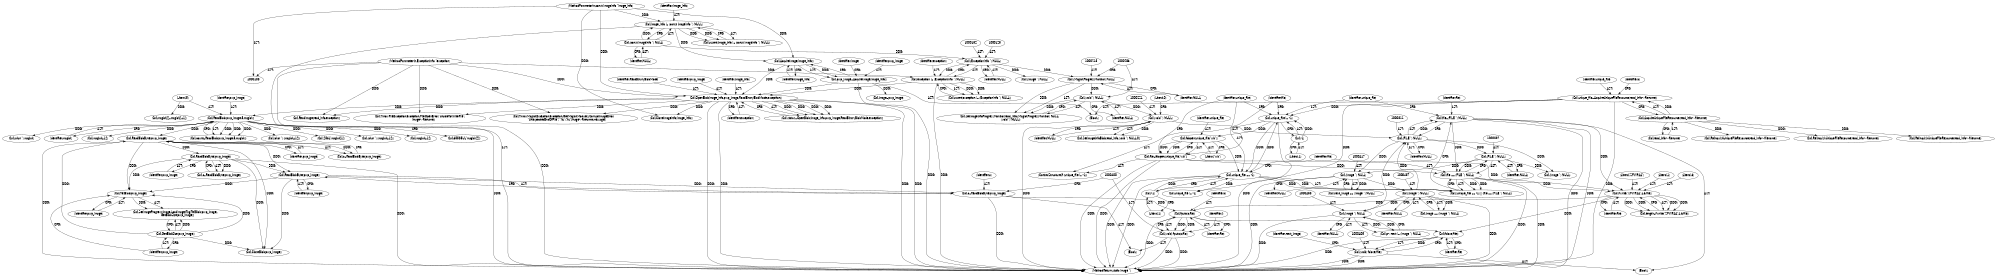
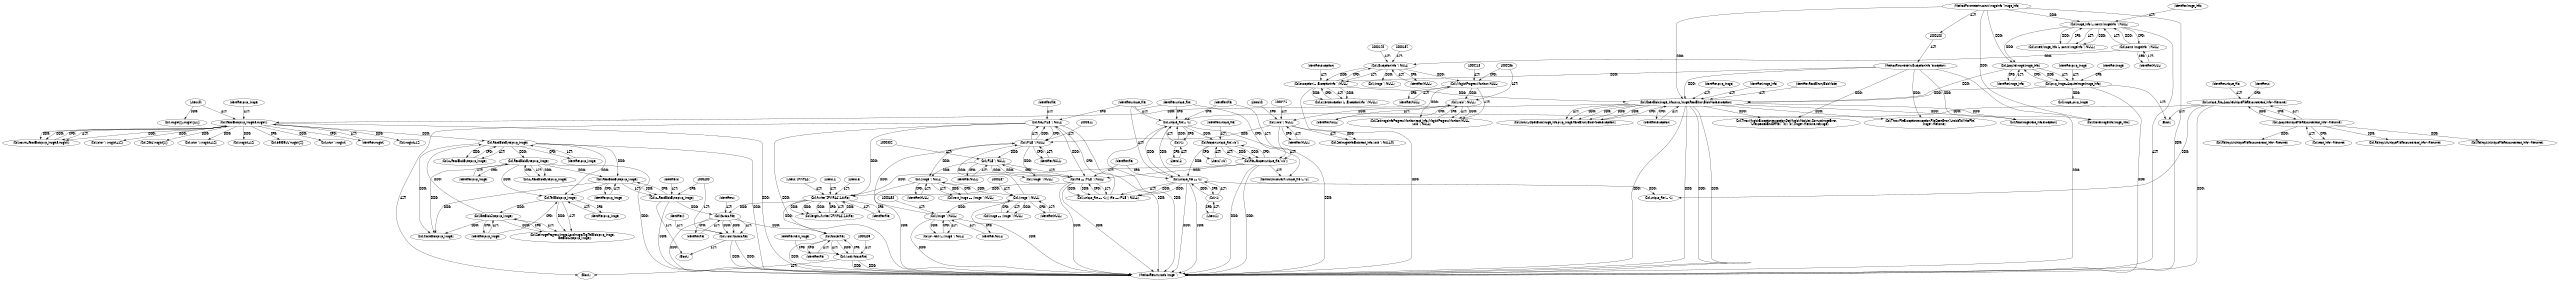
edge "(MethodParameterIn,ExceptionInfo *exception)" -> "1000103": reversed
node "1000417": removed
edge "(Call,GetBlobSize(pwp_image))" -> "(Call,TellBlob(pwp_image))": reversed
edge "(Call,(void) fputc(c,file))" -> "(Call,fputc(c,file))": removed, label "CFG:"
edge "(MethodParameterIn,const ImageInfo *image_info)" -> "(MethodReturn,static Image *)": added, label "DDG:"
